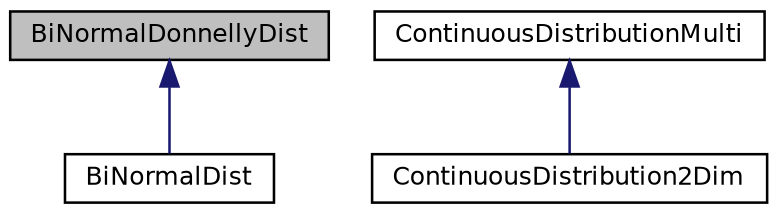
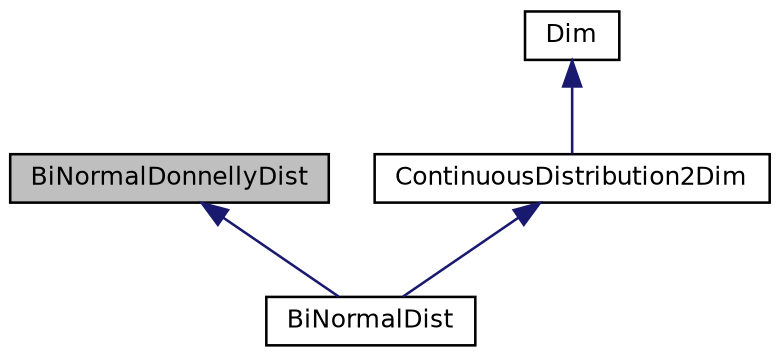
node "ContinuousDistributionMulti": label "ContinuousDistributionMulti" -> "Dim"
edge "BiNormalDist" -> "ContinuousDistribution2Dim": added
